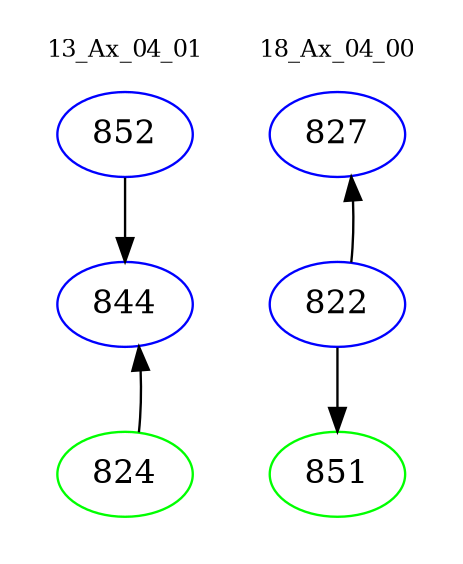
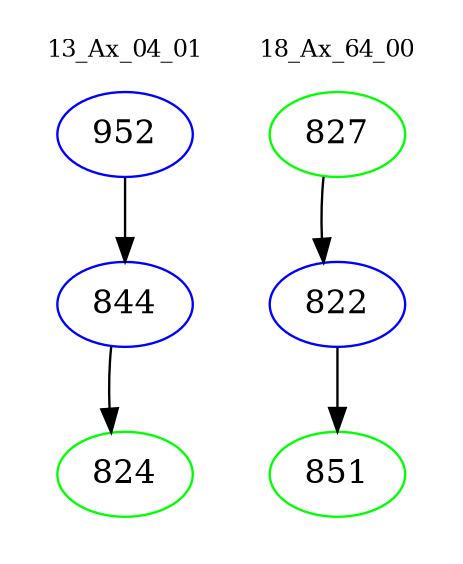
cluster "18_Ax_04_00": label "18_Ax_04_00" -> "18_Ax_64_00"
node "852": label "852" -> "952"
node "827": color blue -> green
edge "822" -> "827": reversed
edge "824" -> "844": reversed
